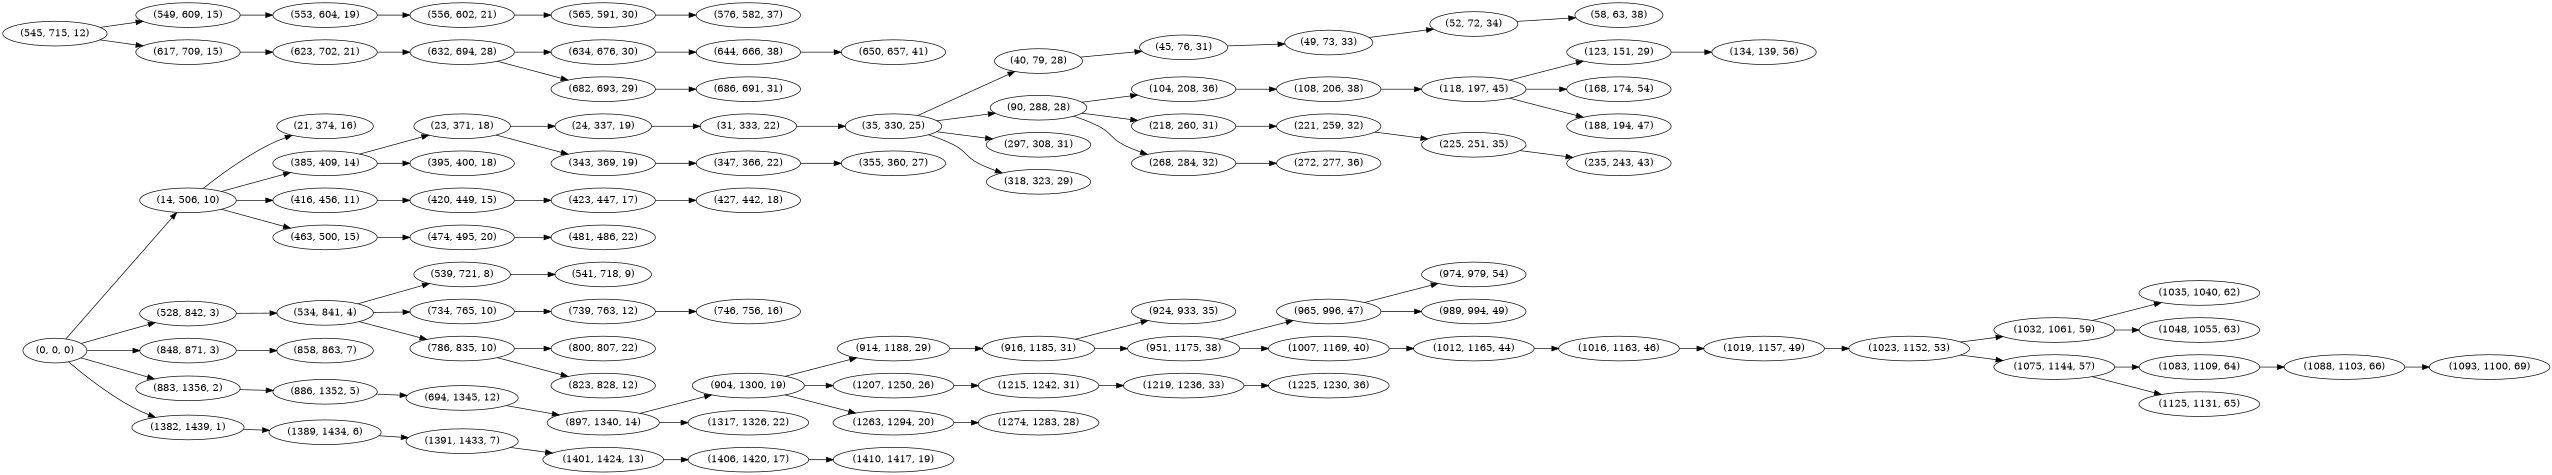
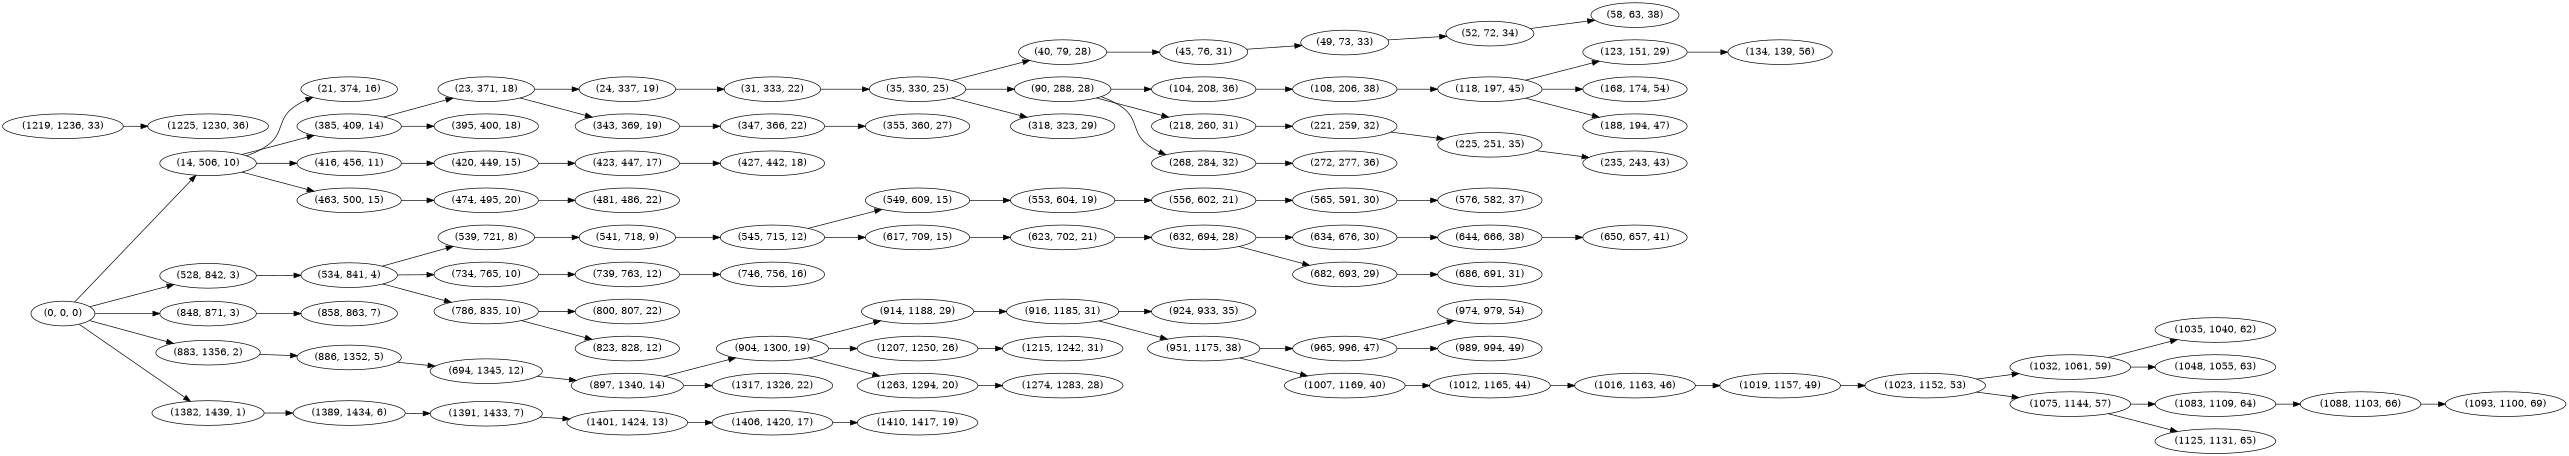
node "(297, 308, 31)": removed
edge "(541, 718, 9)" -> "(545, 715, 12)": added
edge "(1215, 1242, 31)" -> "(1219, 1236, 33)": removed
